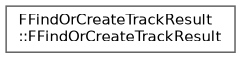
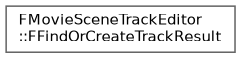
node "FFindOrCreateTrackResult ::FFindOrCreateTrackResult": label "FFindOrCreateTrackResult ::FFindOrCreateTrackResult" -> "FMovieSceneTrackEditor ::FFindOrCreateTrackResult"
